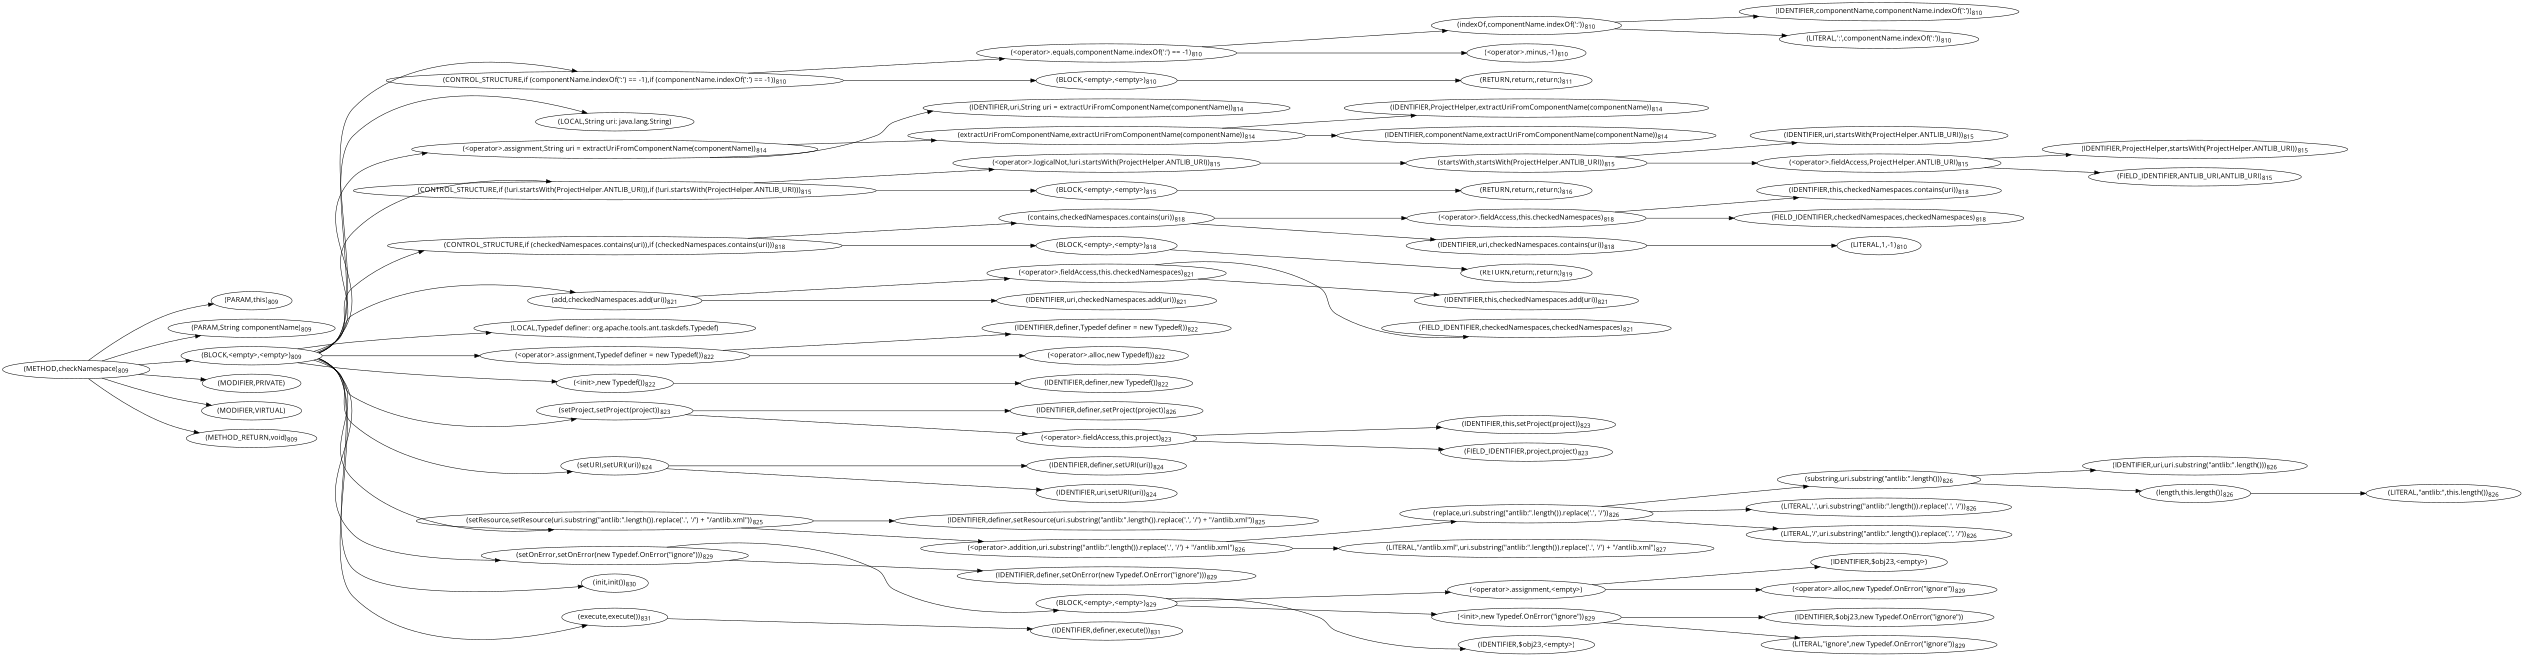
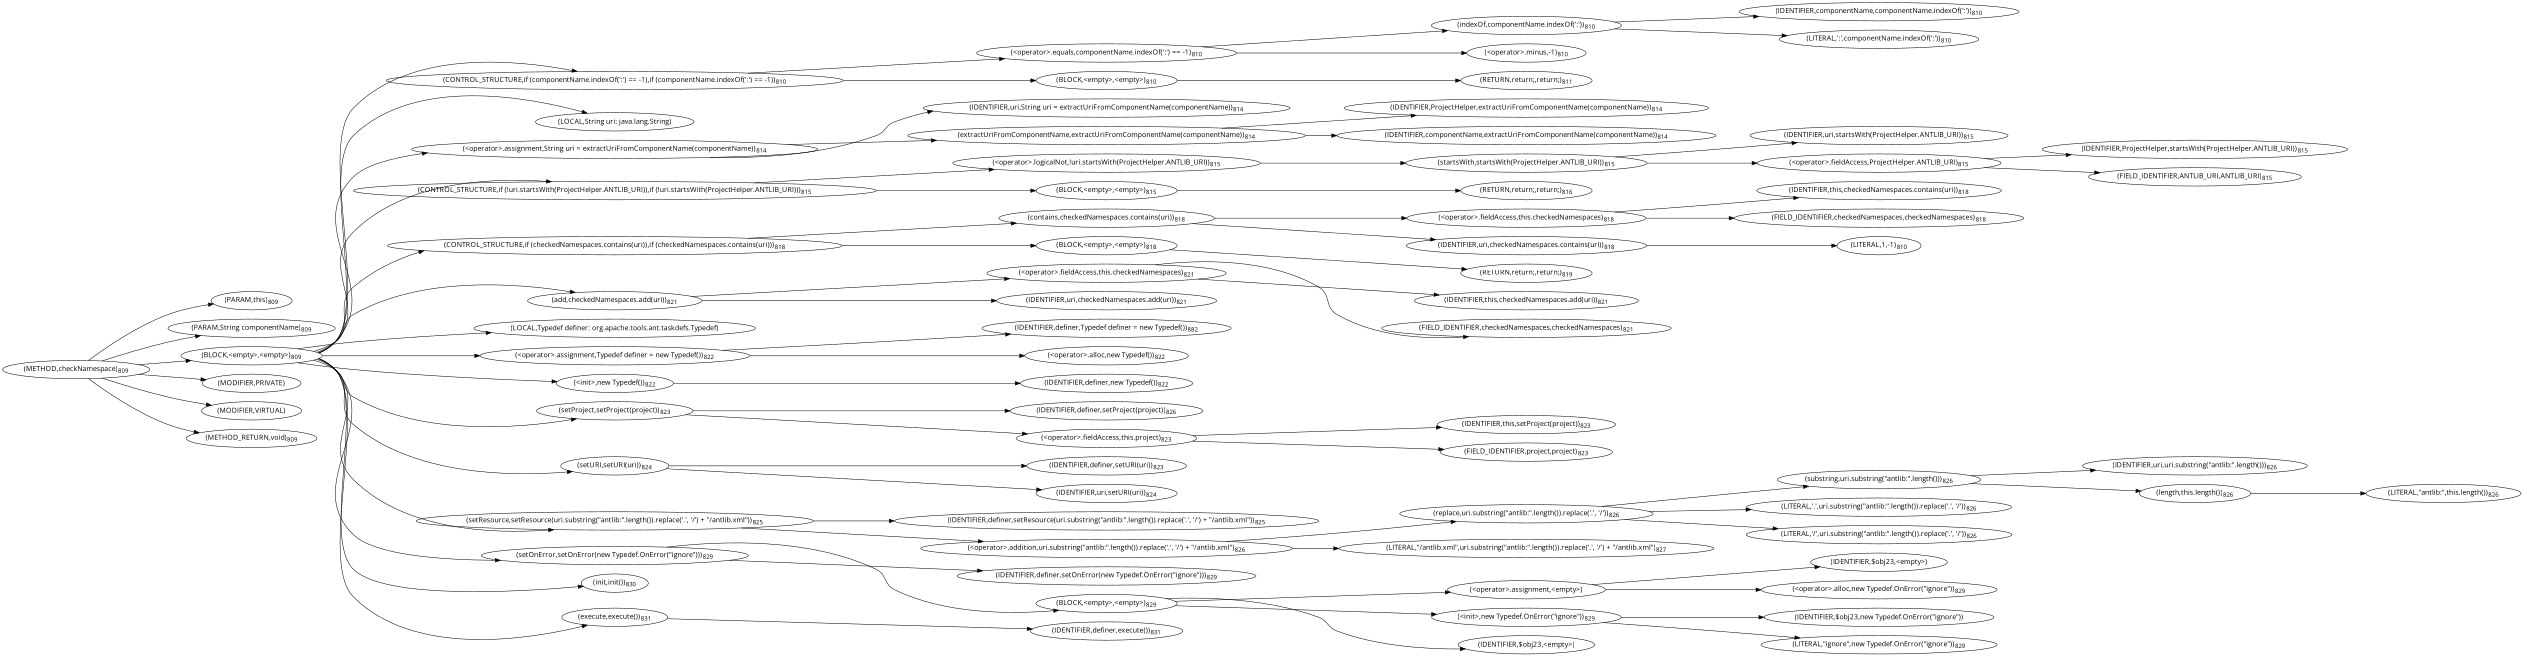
node "(IDENTIFIER,definer,Typedef definer = new Typedef())": text "822" -> "882"
node "(IDENTIFIER,definer,setURI(uri))": text "824" -> "823"
